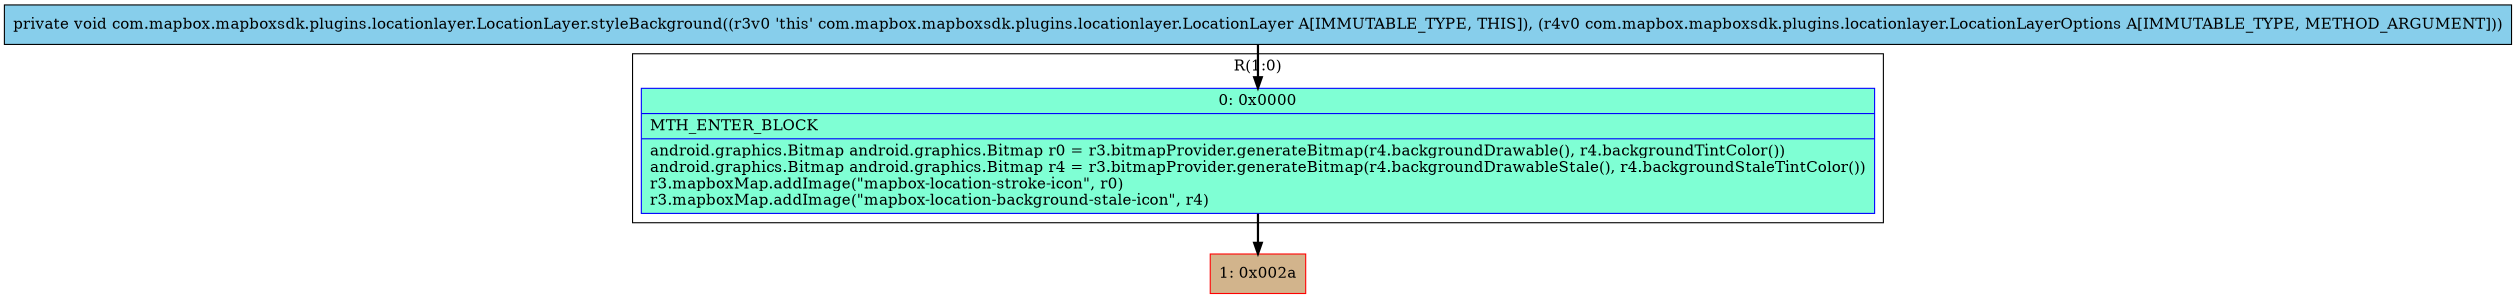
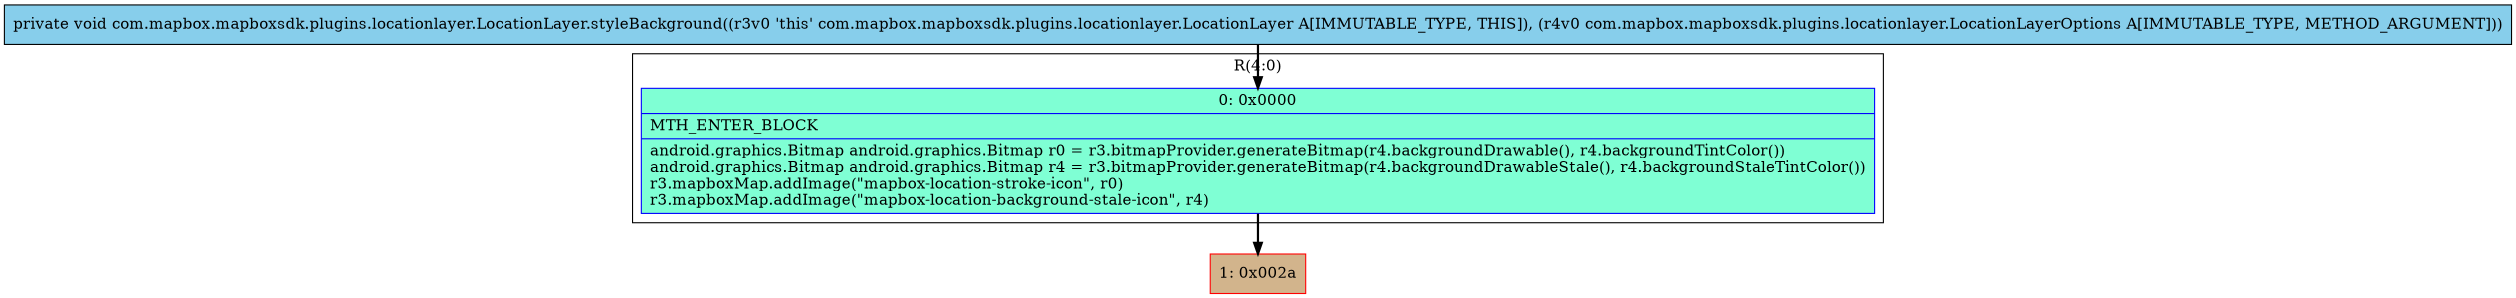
cluster "R(1:0)": label "R(1:0)" -> "R(4:0)"
